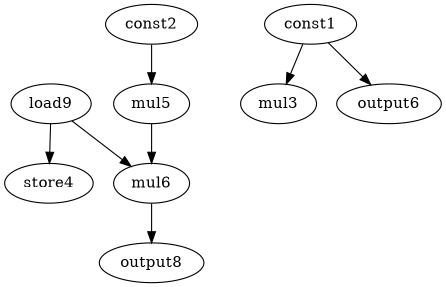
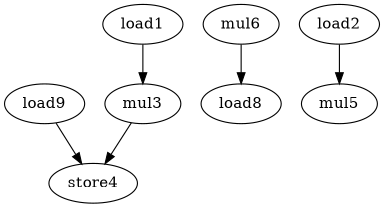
node "const2": label "const2" -> "load2"
node "const1": label "const1" -> "load1"
node "output6": removed
edge "mul5" -> "mul6": removed
edge "mul3" -> "store4": added
edge "load9" -> "mul6": removed
node "output8": label "output8" -> "load8"
